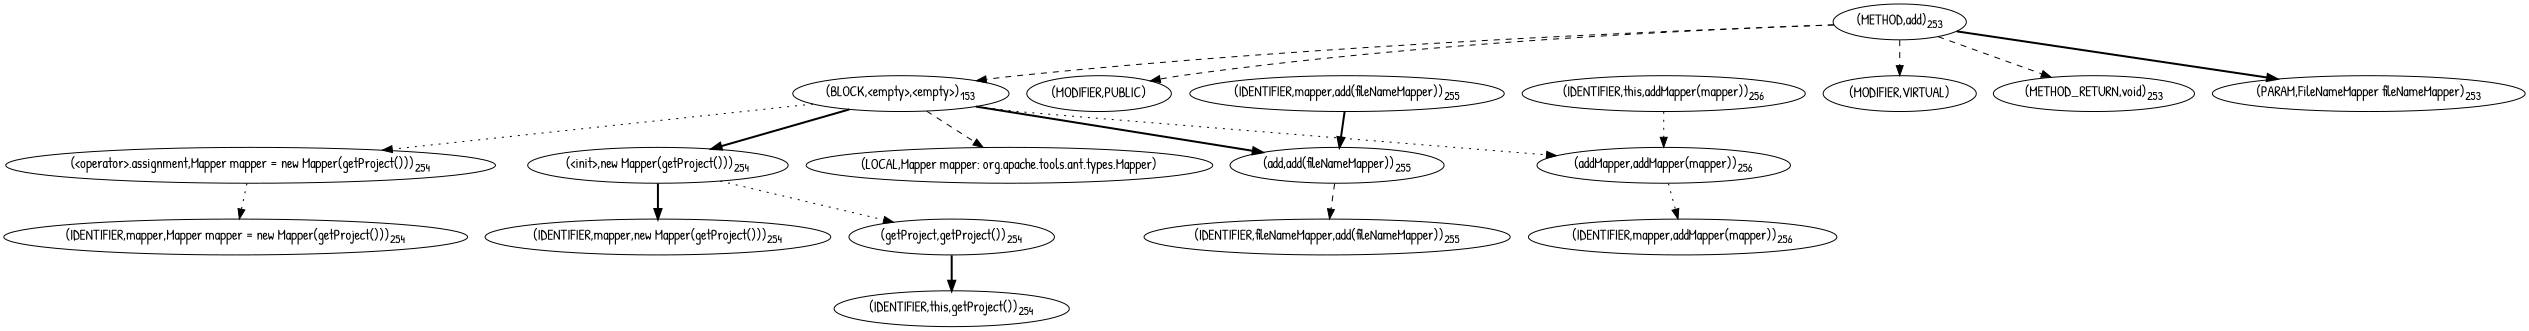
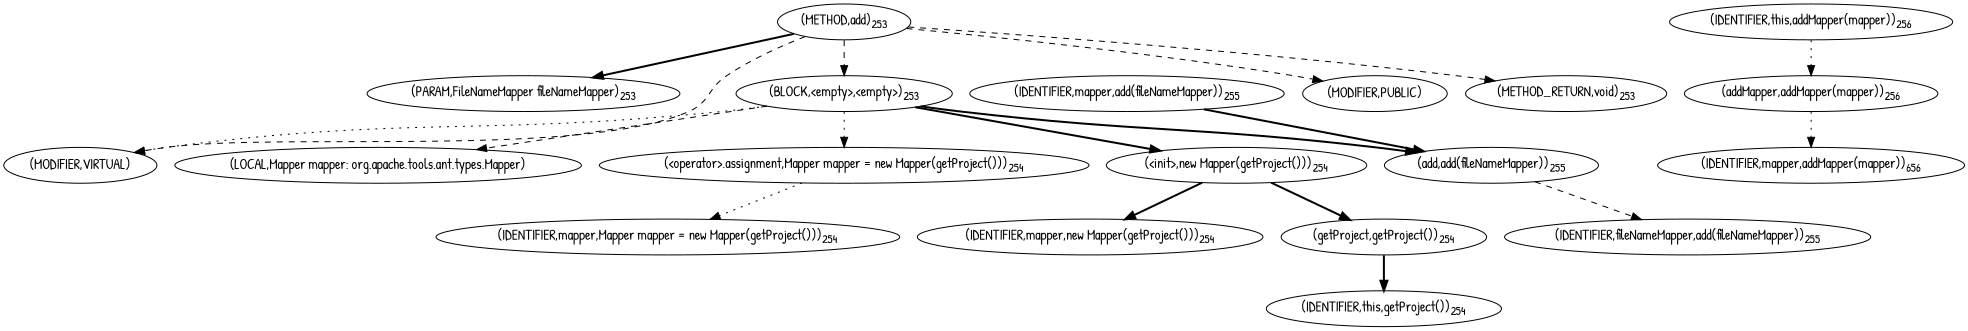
node "(BLOCK,<empty>,<empty>)": text "153" -> "253"
edge "(BLOCK,<empty>,<empty>)" -> "(addMapper,addMapper(mapper))": now "(BLOCK,<empty>,<empty>)" -> "(MODIFIER,VIRTUAL)"
edge "(<init>,new Mapper(getProject()))" -> "(getProject,getProject())": style dotted -> bold
node "(IDENTIFIER,mapper,addMapper(mapper))": text "256" -> "656"
